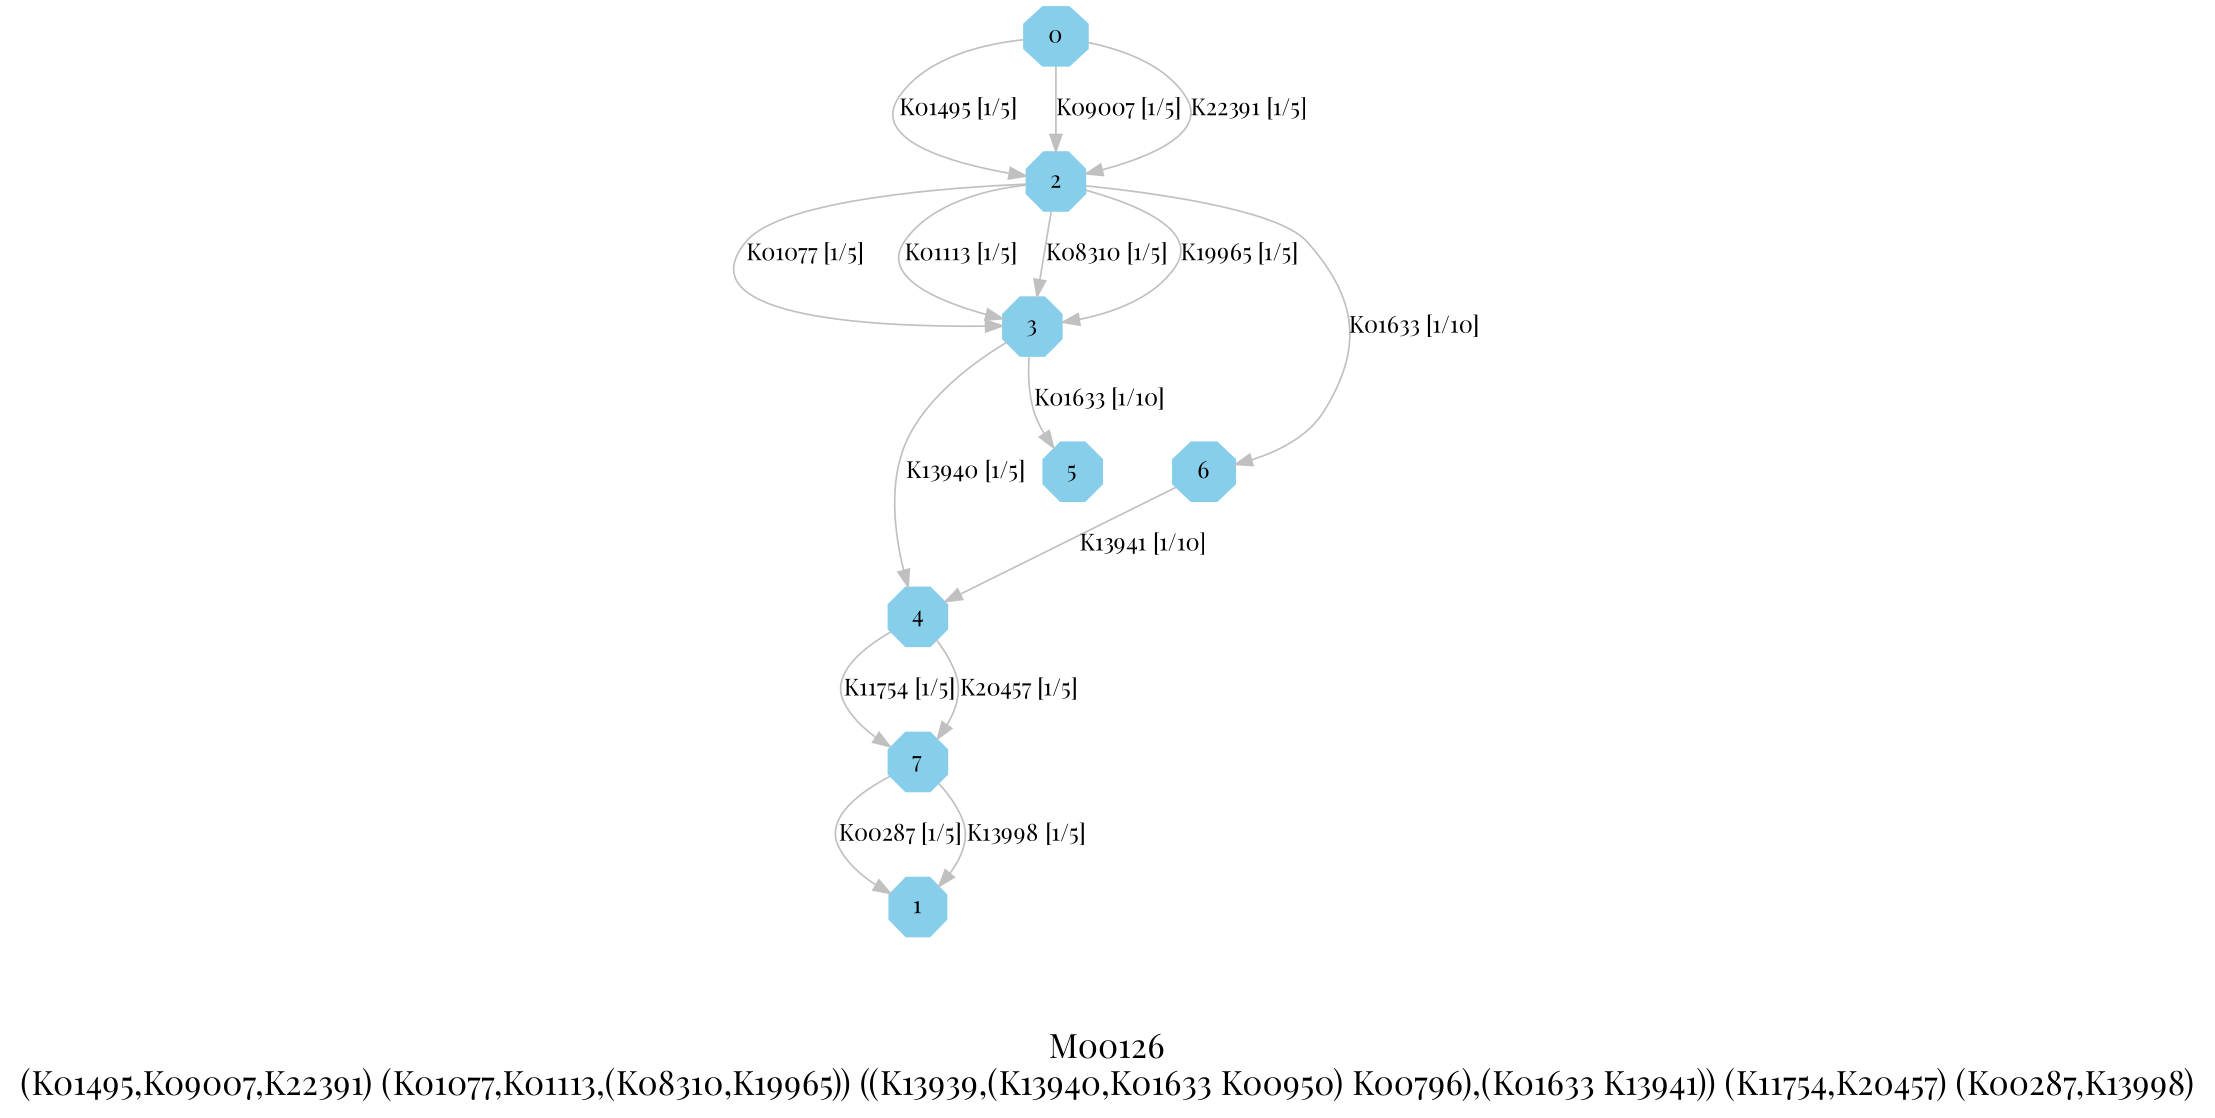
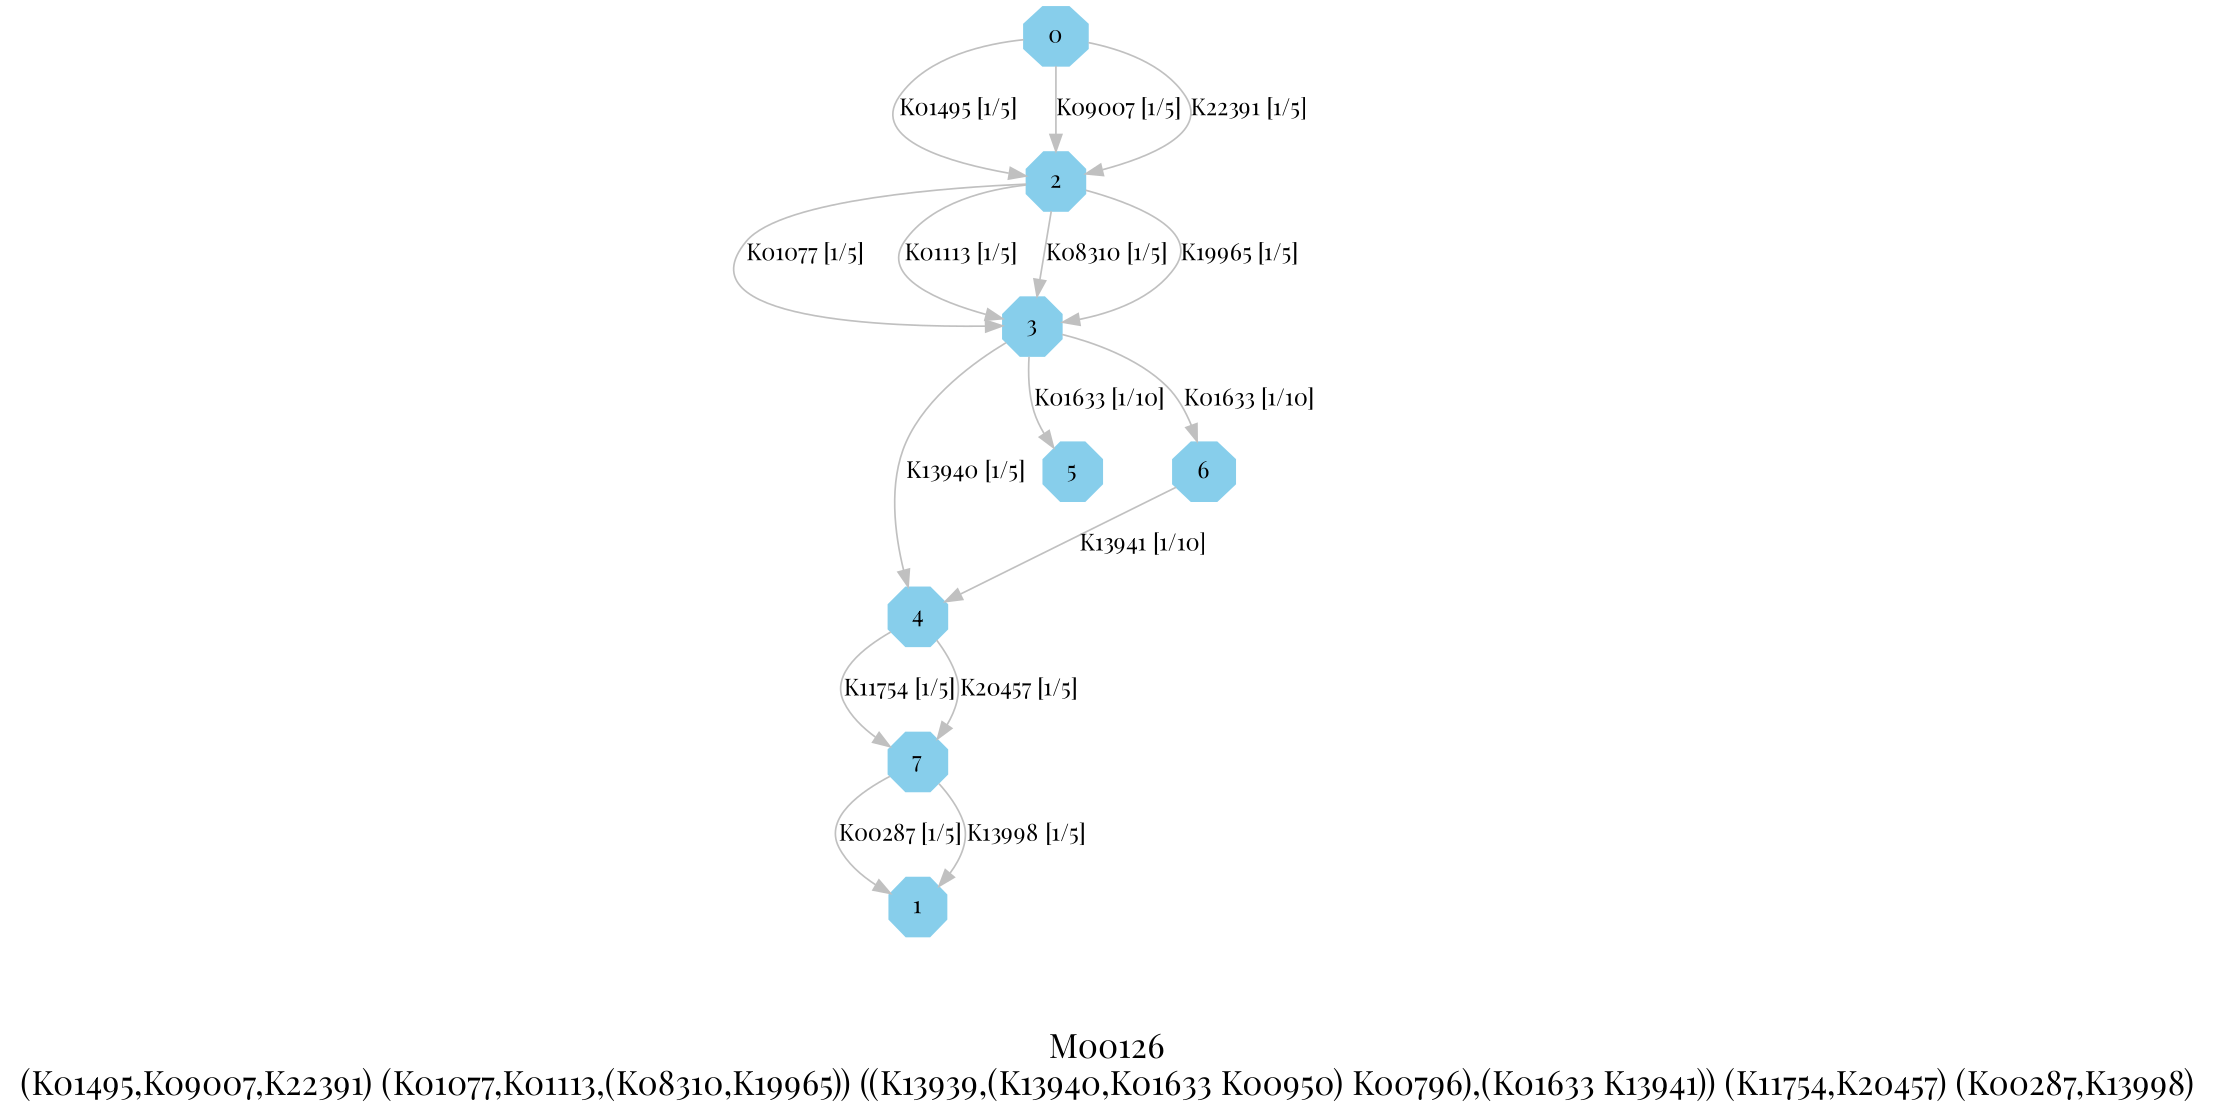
edge "2" -> "6": now "3" -> "6"
